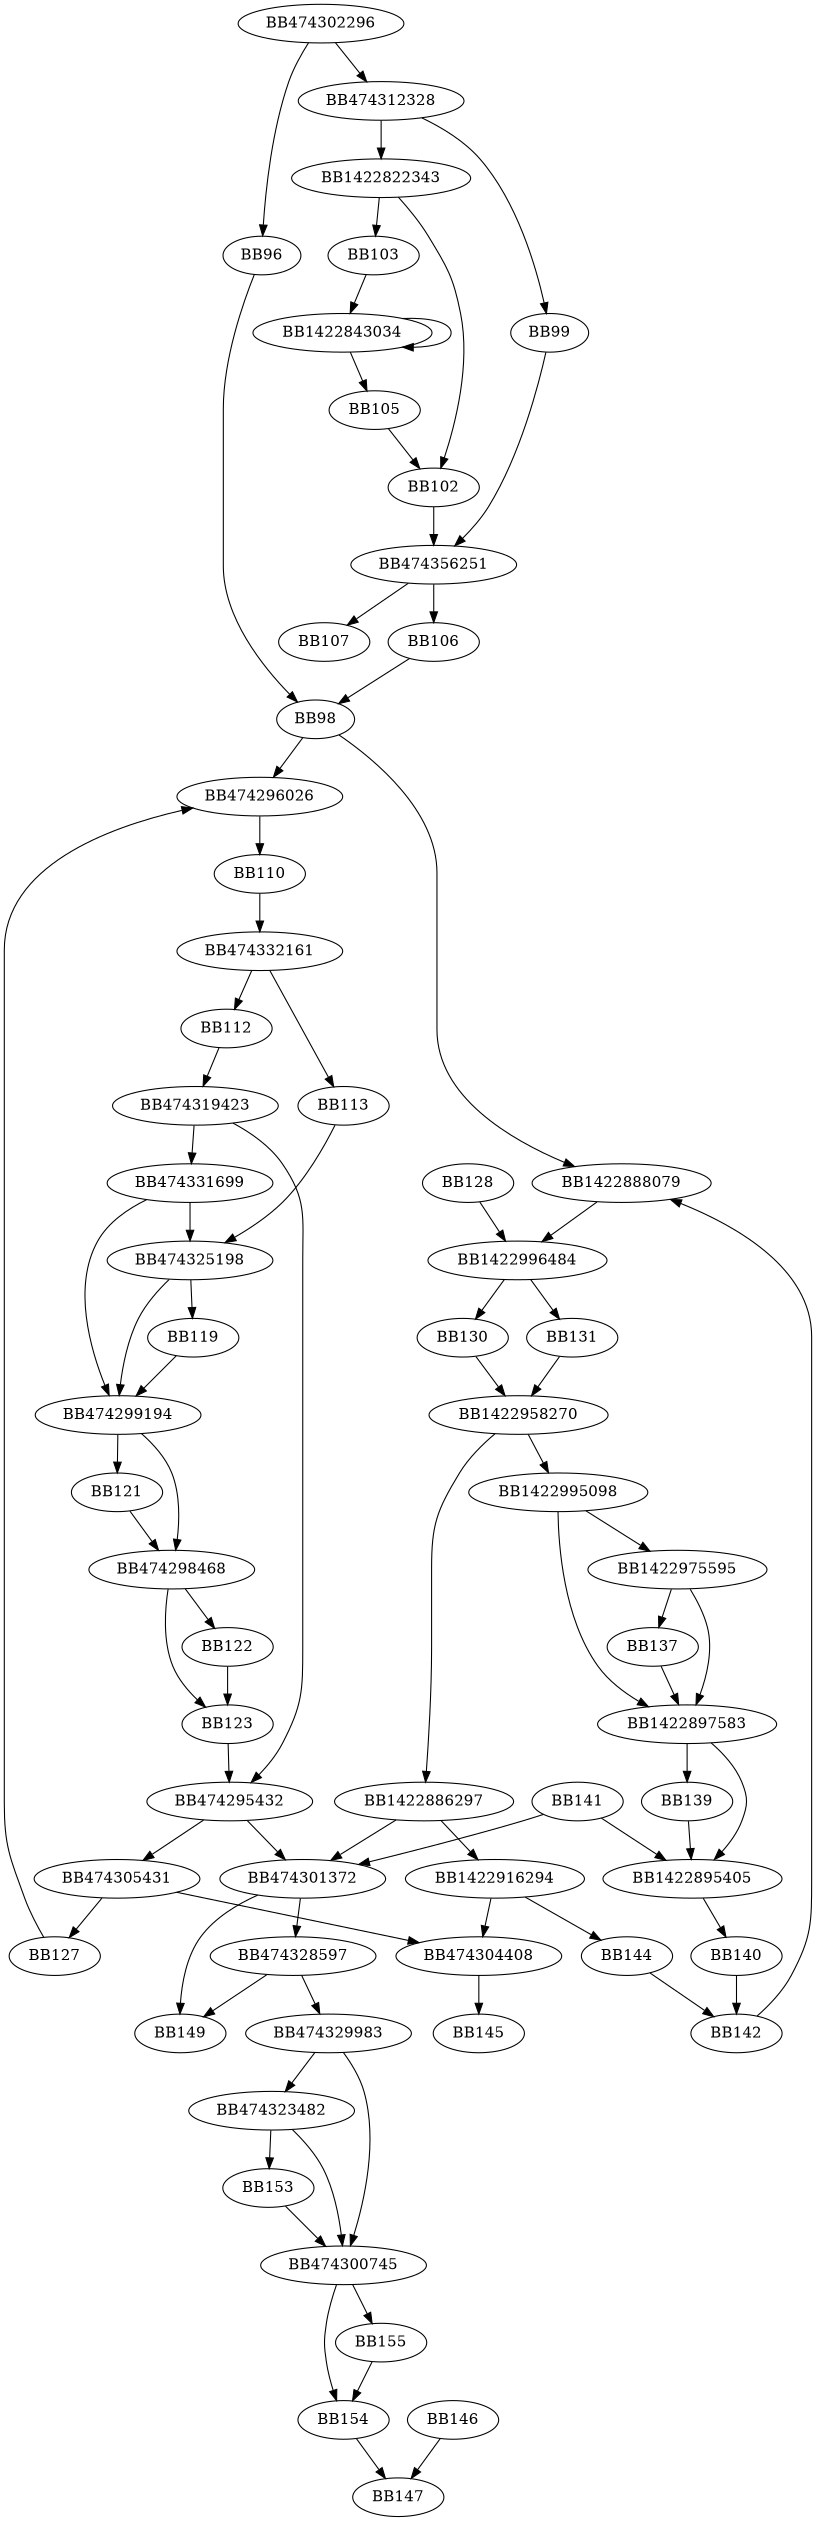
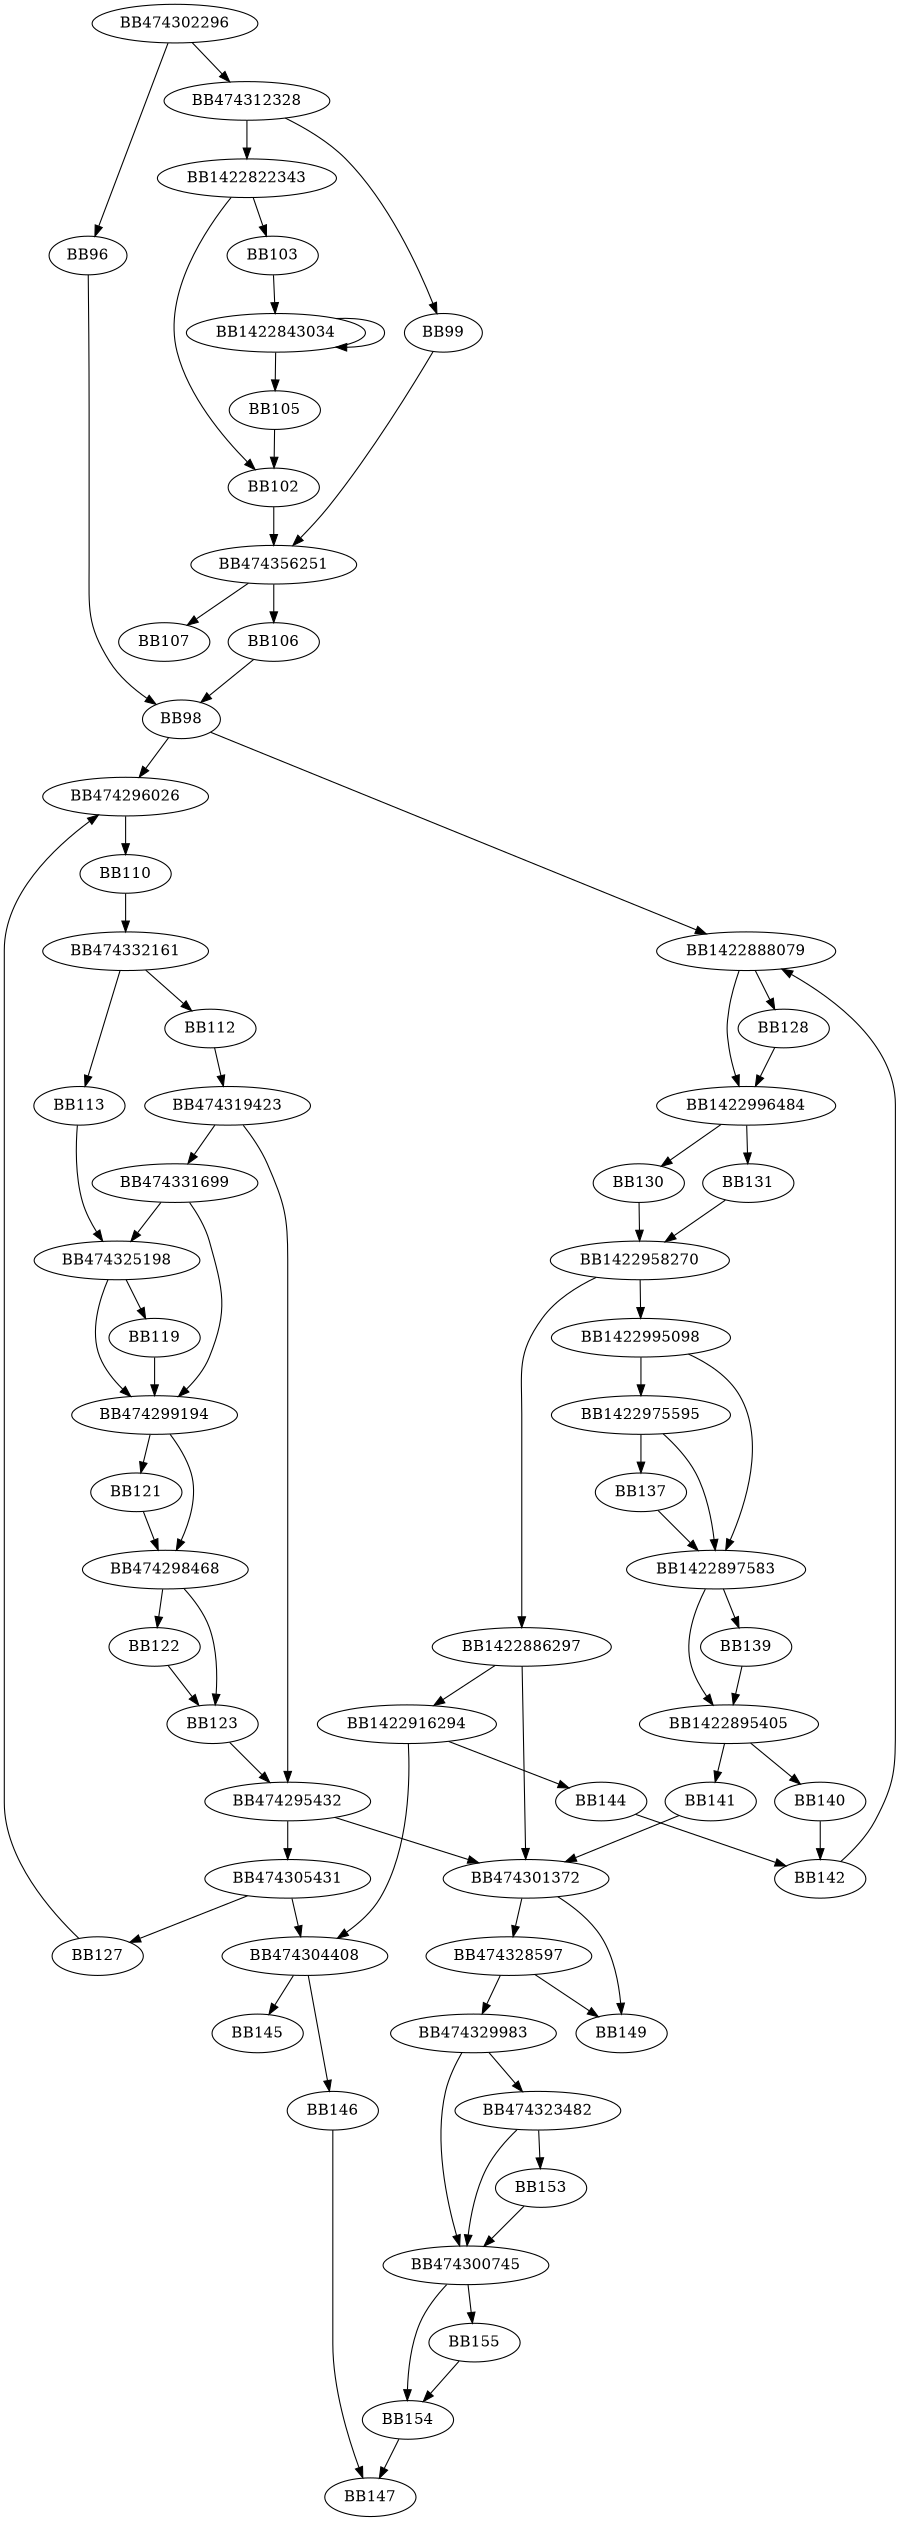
edge "BB1422888079" -> "BB128": added
edge "BB141" -> "BB1422895405": reversed
edge "BB474304408" -> "BB146": added
